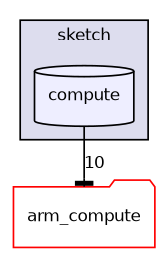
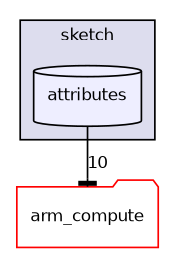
node "compute": label "compute" -> "attributes"
